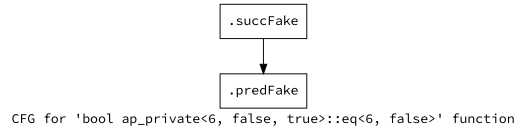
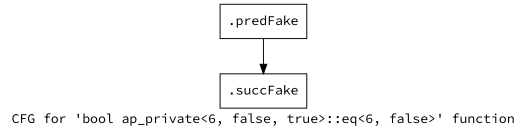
edge ".succFake" -> ".predFake": reversed
